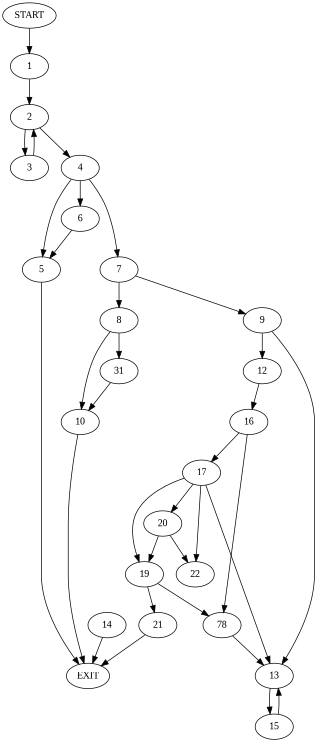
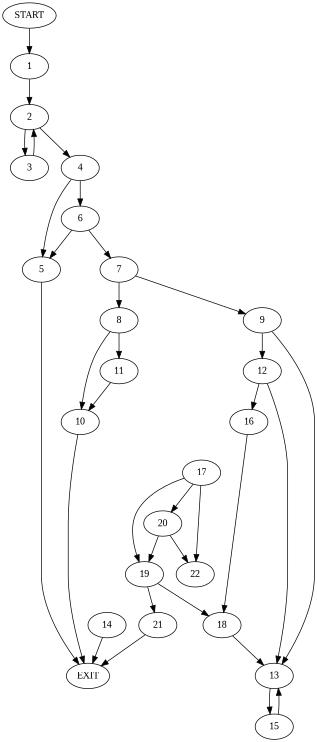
edge "4" -> "7": now "6" -> "7"
node "31": label "31" -> "11"
edge "16" -> "17": removed
edge "17" -> "13": now "12" -> "13"
node "78": label "78" -> "18"
